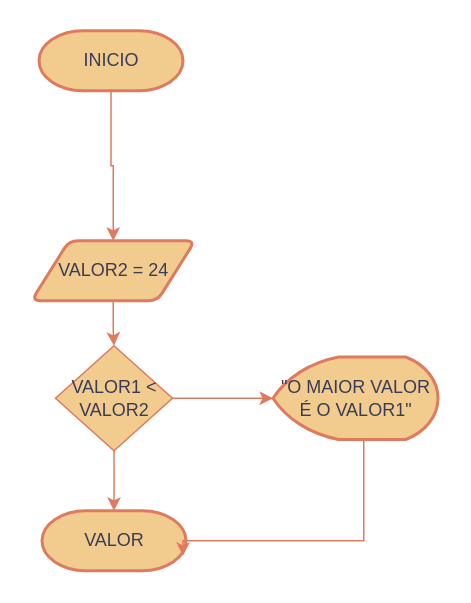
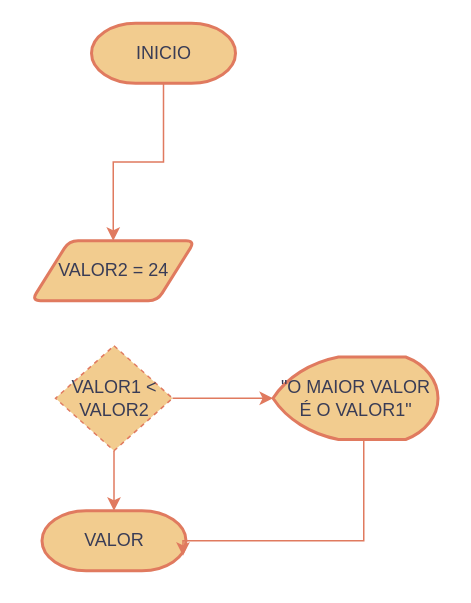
node "INICIO": moved (111, 61) -> (164, 53)
edge "VALOR2 = 24" -> "VALOR1 < VALOR2": removed
node "VALOR1 < VALOR2": style solid -> dashed
